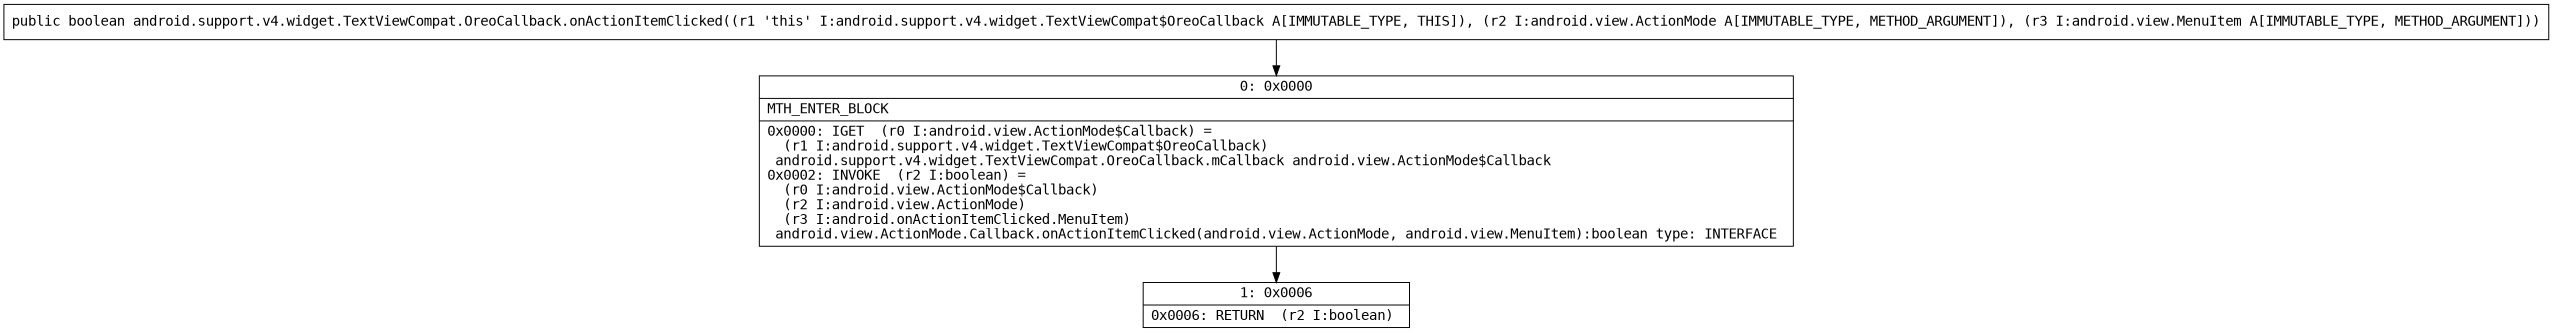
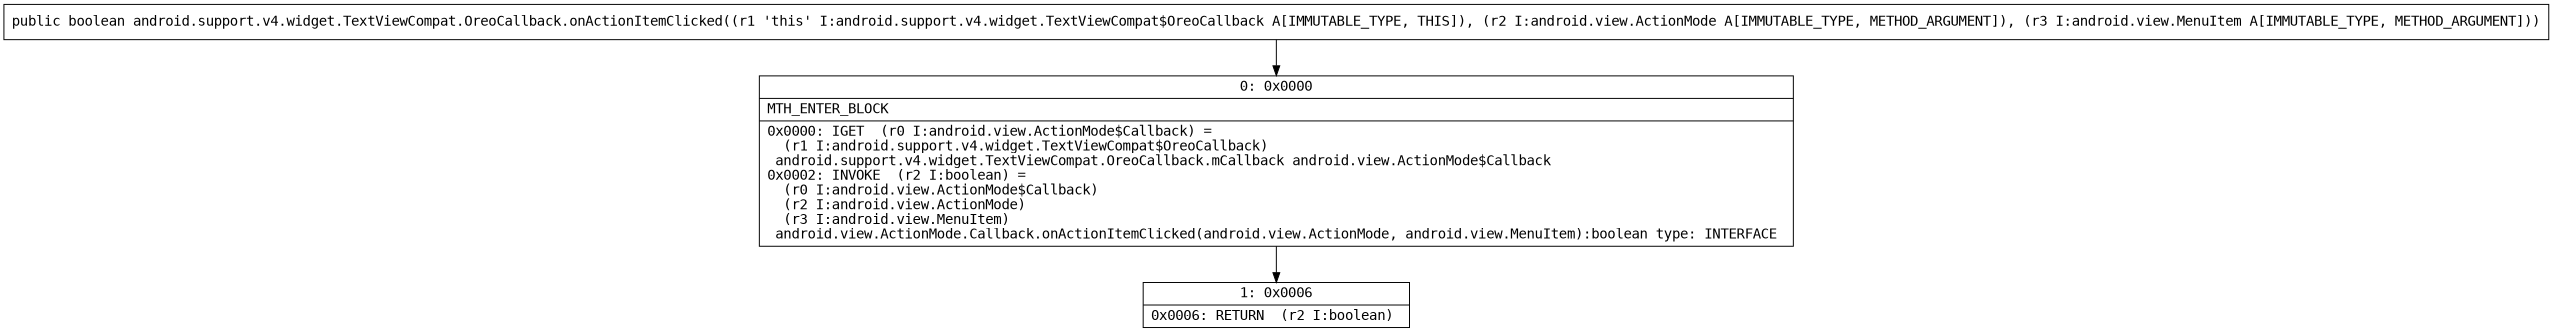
node "0: 0x0000": text "(r3 I:android.onActionItemClicked.MenuItem)" -> "(r3 I:android.view.MenuItem)"
